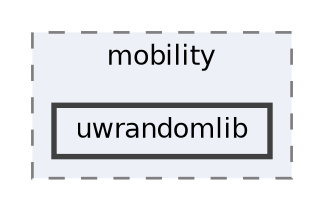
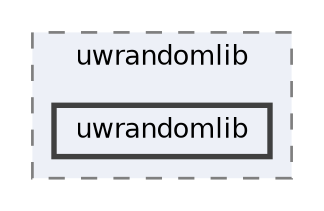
cluster "mobility": label "mobility" -> "uwrandomlib"
